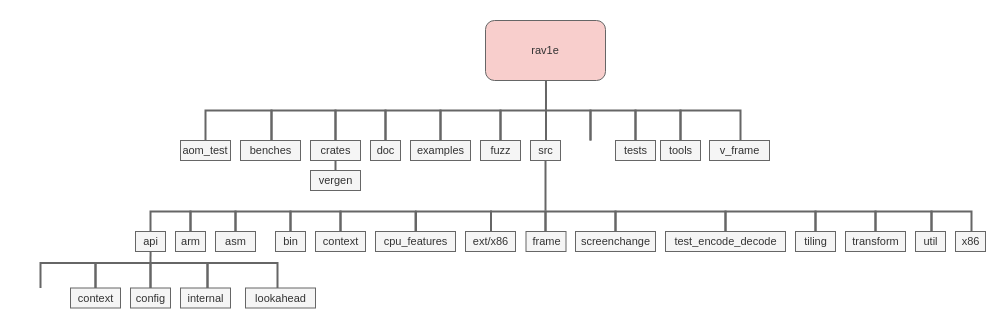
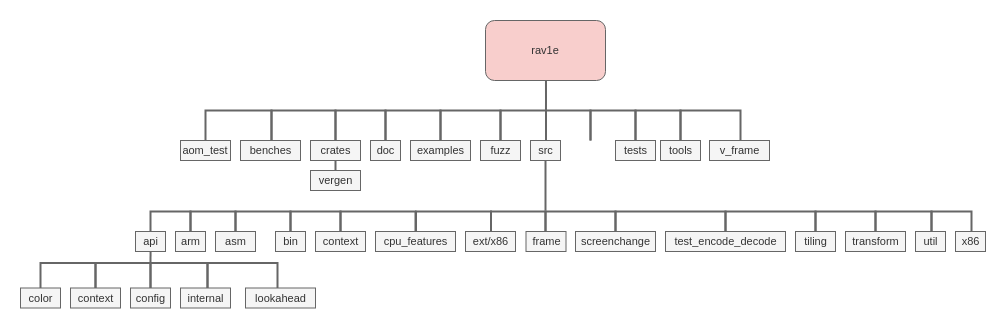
node "color": added
